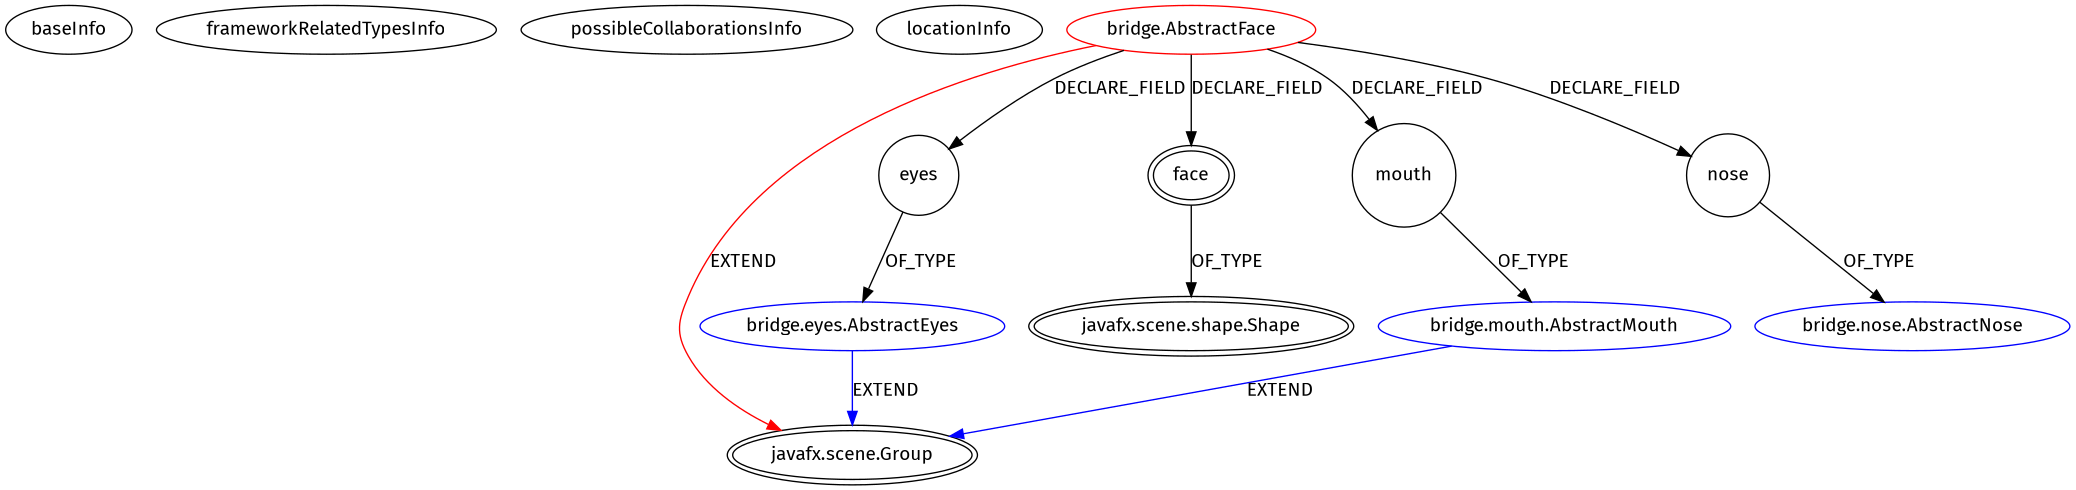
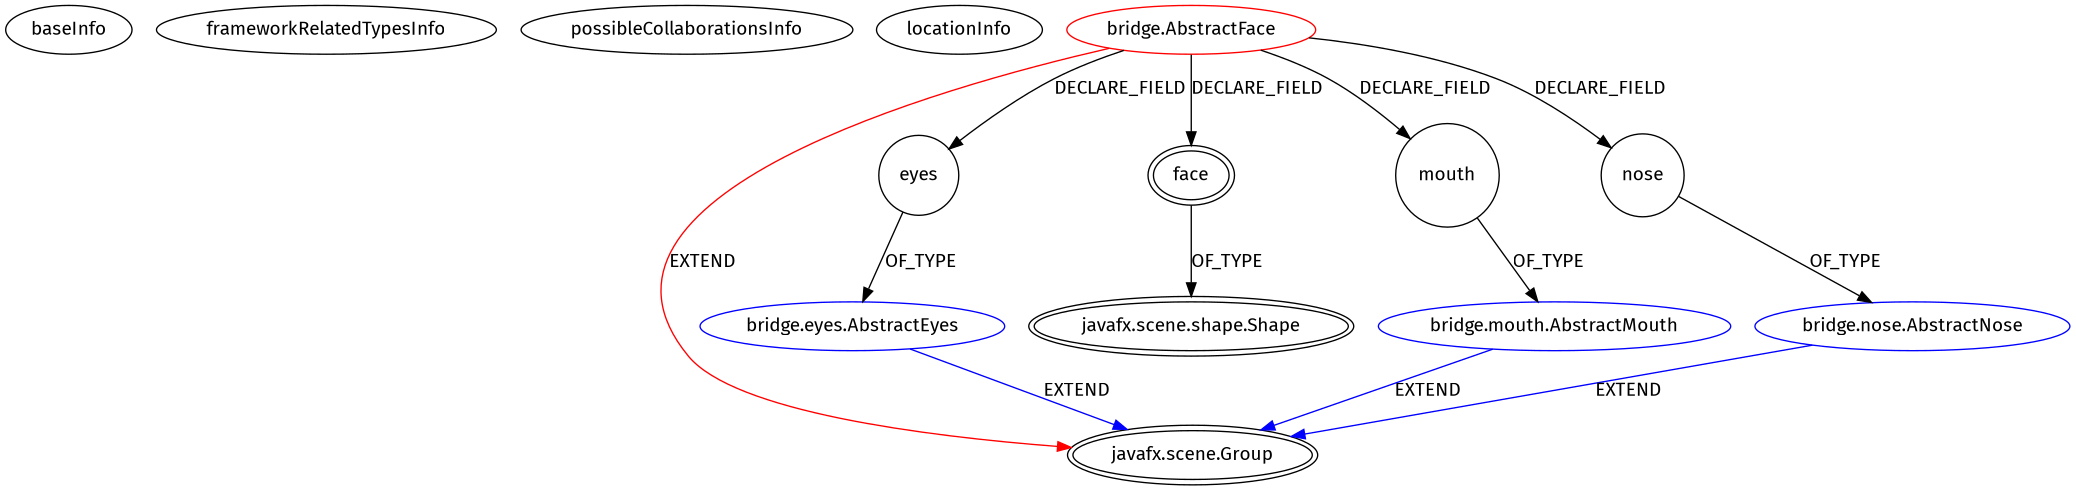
edge "bridge.nose.AbstractNose" -> "javafx.scene.Group": added, label "EXTEND"
